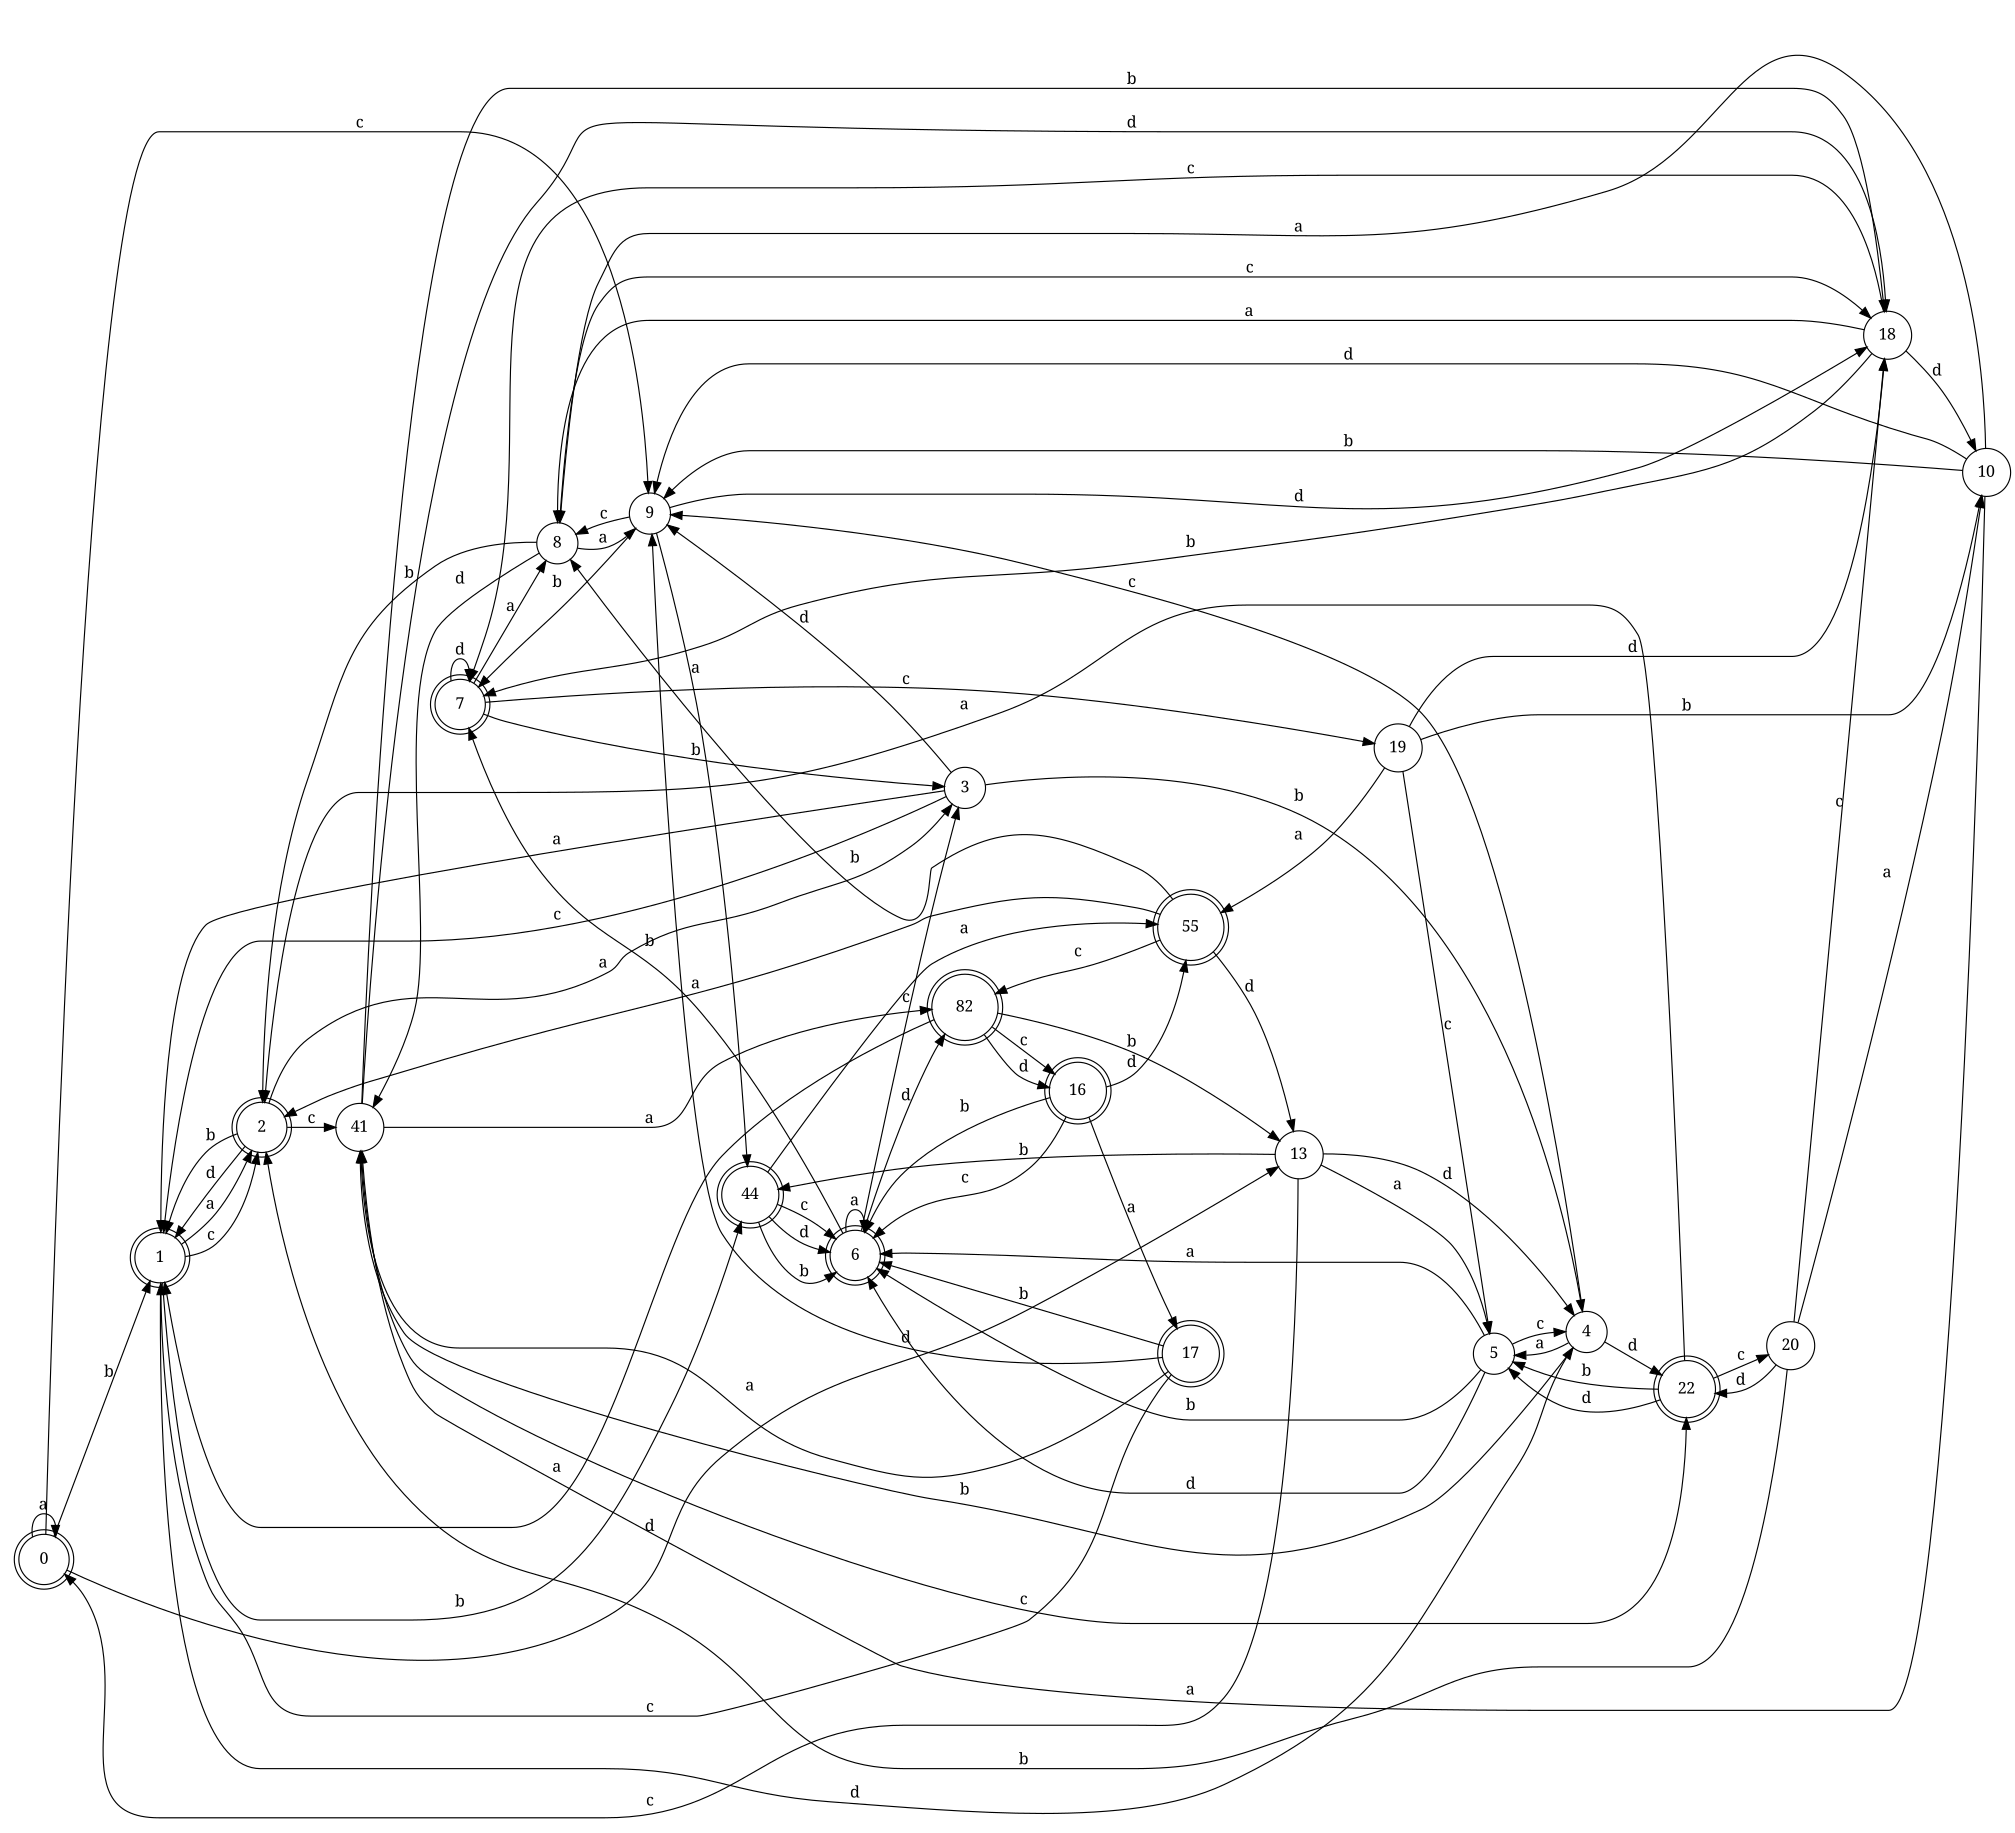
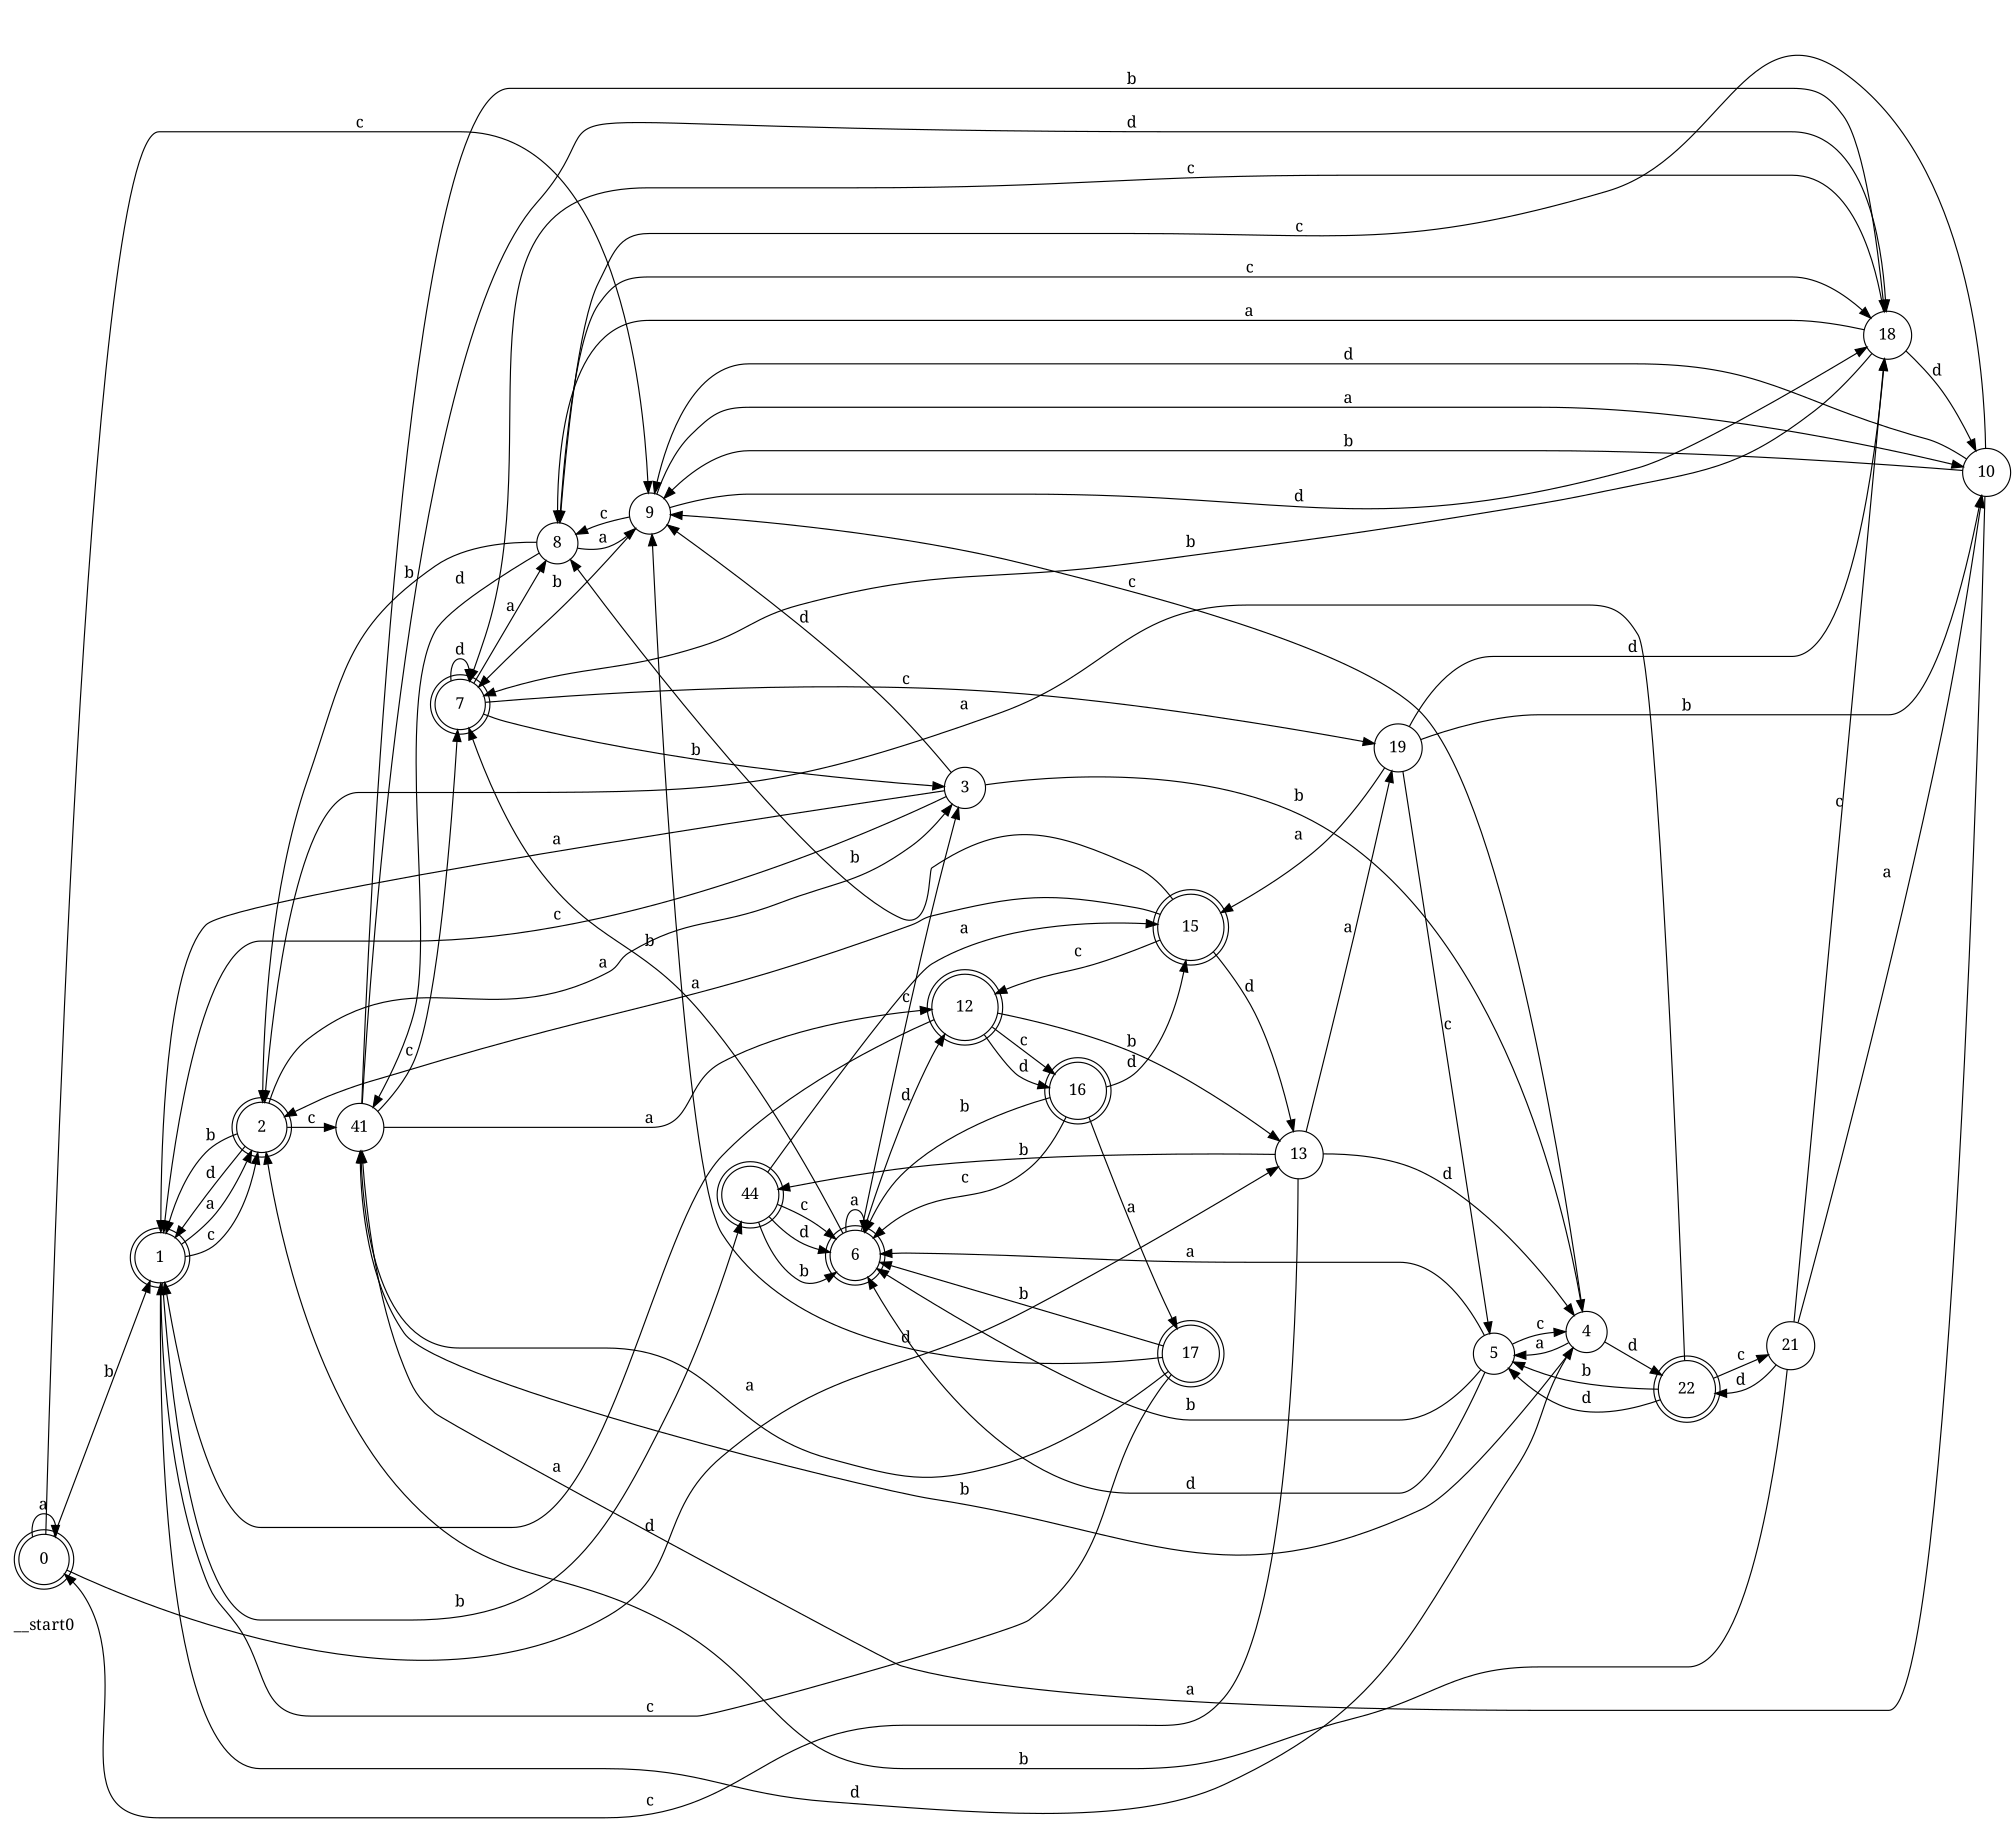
edge "10" -> "8": label "a" -> "c"
edge "9" -> "44": now "9" -> "10"
node "55": label "55" -> "15"
node "82": label "82" -> "12"
edge "13" -> "5": now "13" -> "19"
node "20": label "20" -> "21"
edge "41" -> "22": now "41" -> "7"
node "__start0": added
